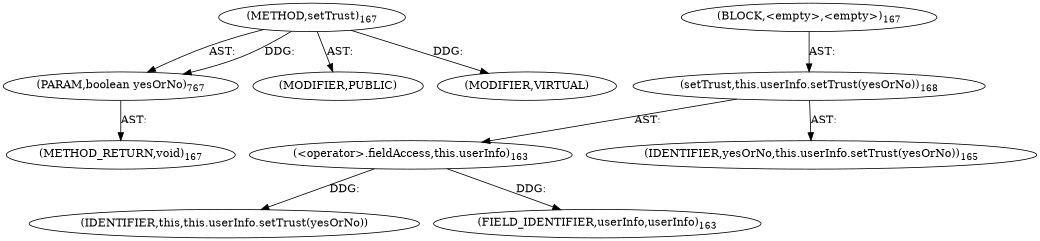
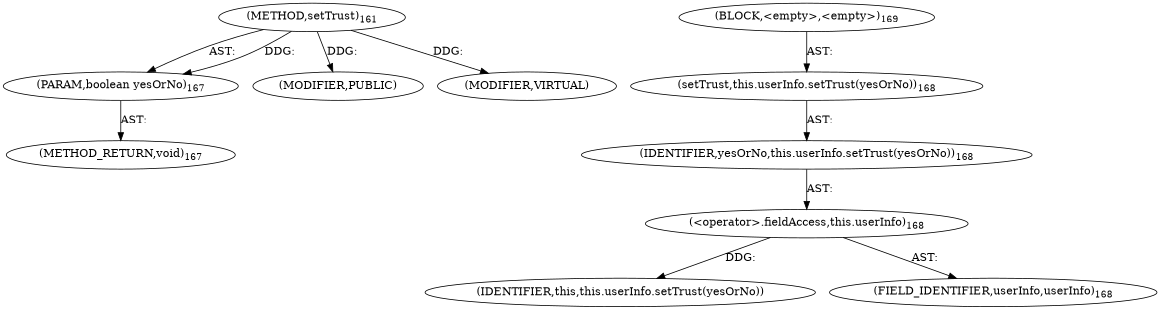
node "(METHOD,setTrust)": text "167" -> "161"
node "(BLOCK,<empty>,<empty>)": text "167" -> "169"
edge "(METHOD,setTrust)" -> "(MODIFIER,PUBLIC)": label "AST: " -> "DDG: "
node "(PARAM,boolean yesOrNo)": text "767" -> "167"
edge "(setTrust,this.userInfo.setTrust(yesOrNo))" -> "(<operator>.fieldAccess,this.userInfo)": now "(IDENTIFIER,yesOrNo,this.userInfo.setTrust(yesOrNo))" -> "(<operator>.fieldAccess,this.userInfo)"
node "(<operator>.fieldAccess,this.userInfo)": text "163" -> "168"
node "(IDENTIFIER,yesOrNo,this.userInfo.setTrust(yesOrNo))": text "165" -> "168"
edge "(<operator>.fieldAccess,this.userInfo)" -> "(FIELD_IDENTIFIER,userInfo,userInfo)": label "DDG: " -> "AST: "
node "(FIELD_IDENTIFIER,userInfo,userInfo)": text "163" -> "168"
